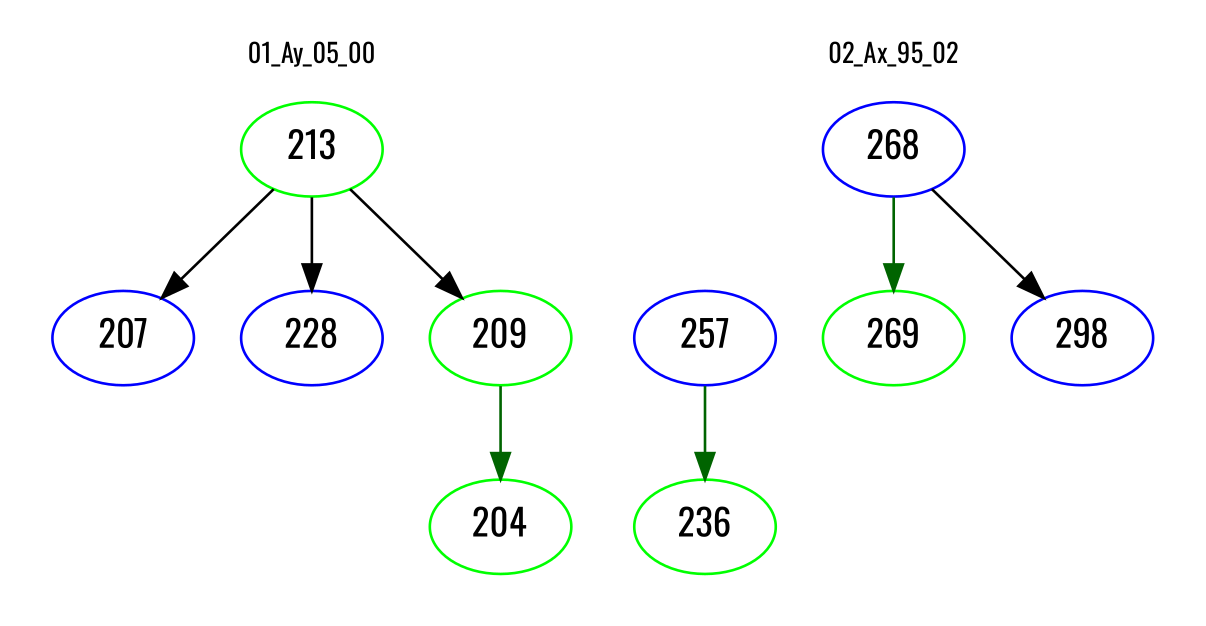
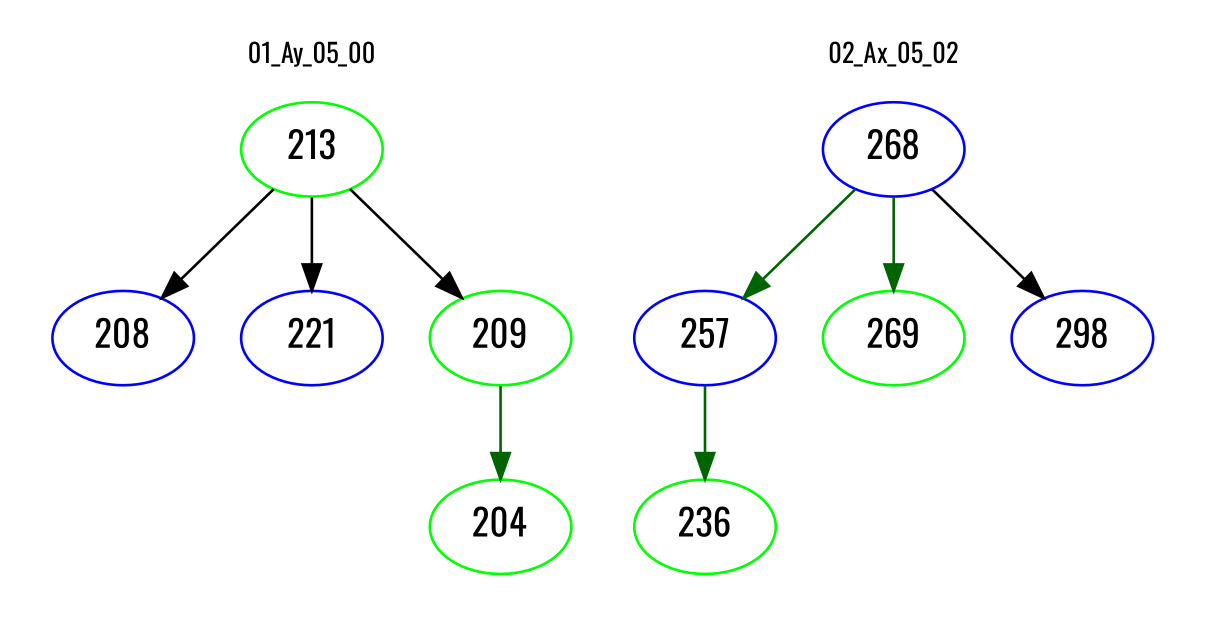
cluster "02_Ax_95_02": label "02_Ax_95_02" -> "02_Ax_05_02"
edge "268" -> "257": added
node "207": label "207" -> "208"
node "228": label "228" -> "221"
